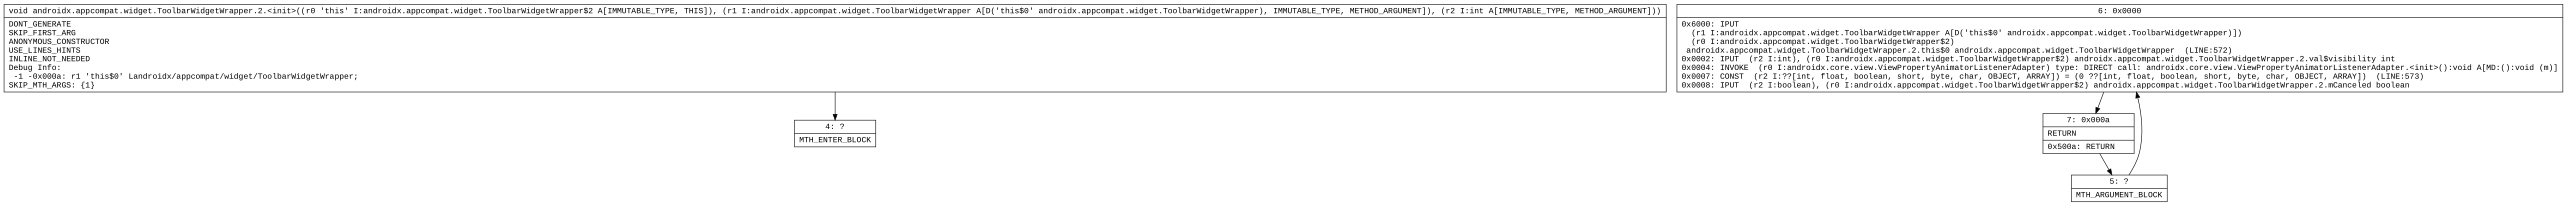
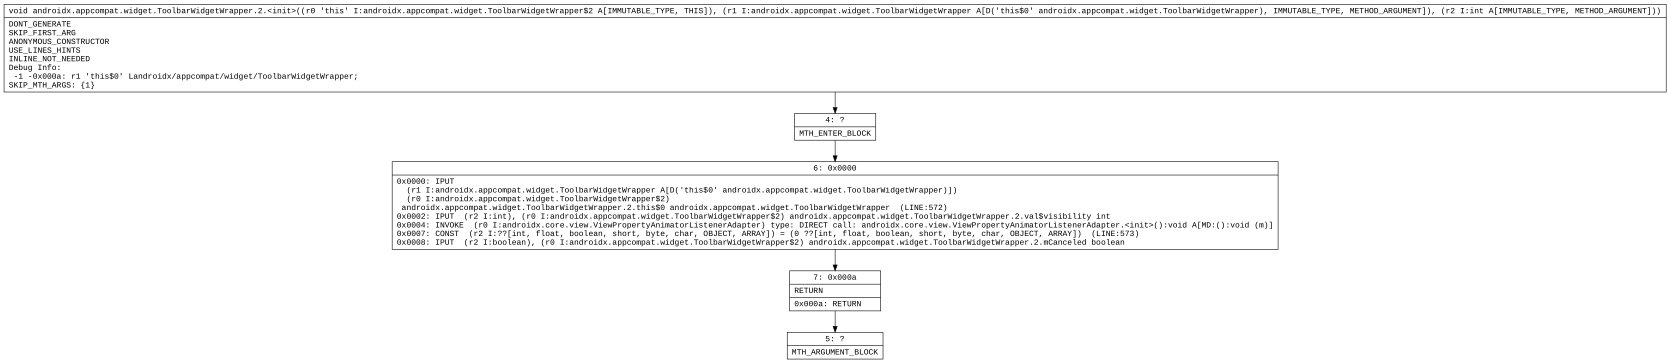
node "6: 0x0000": text "0x6000: IPUT" -> "0x0000: IPUT"
edge "5: ?" -> "6: 0x0000": now "4: ?" -> "6: 0x0000"
node "7: 0x000a": text "0x500a: RETURN" -> "0x000a: RETURN"
